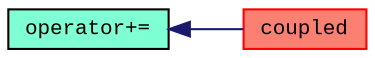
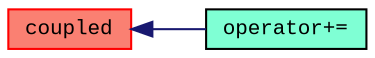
edge "coupled" -> "operator+=": reversed
